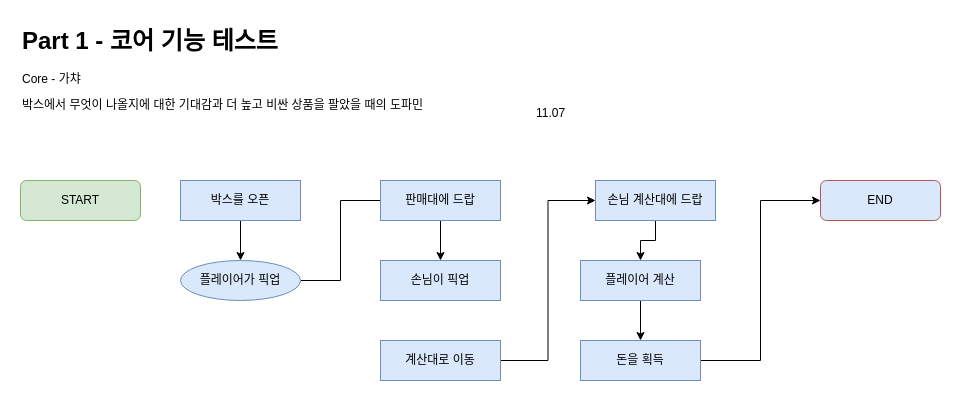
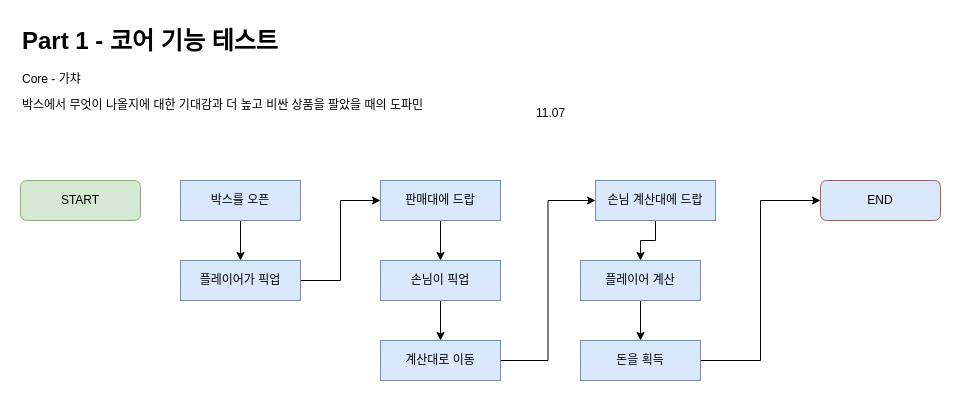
edge "판매대에 드랍" -- "플레이어가 픽업": arrowhead none -> classic
node "플레이어가 픽업": shape ellipse -> rectangle
edge "손님이 픽업" -> "계산대로 이동": added
